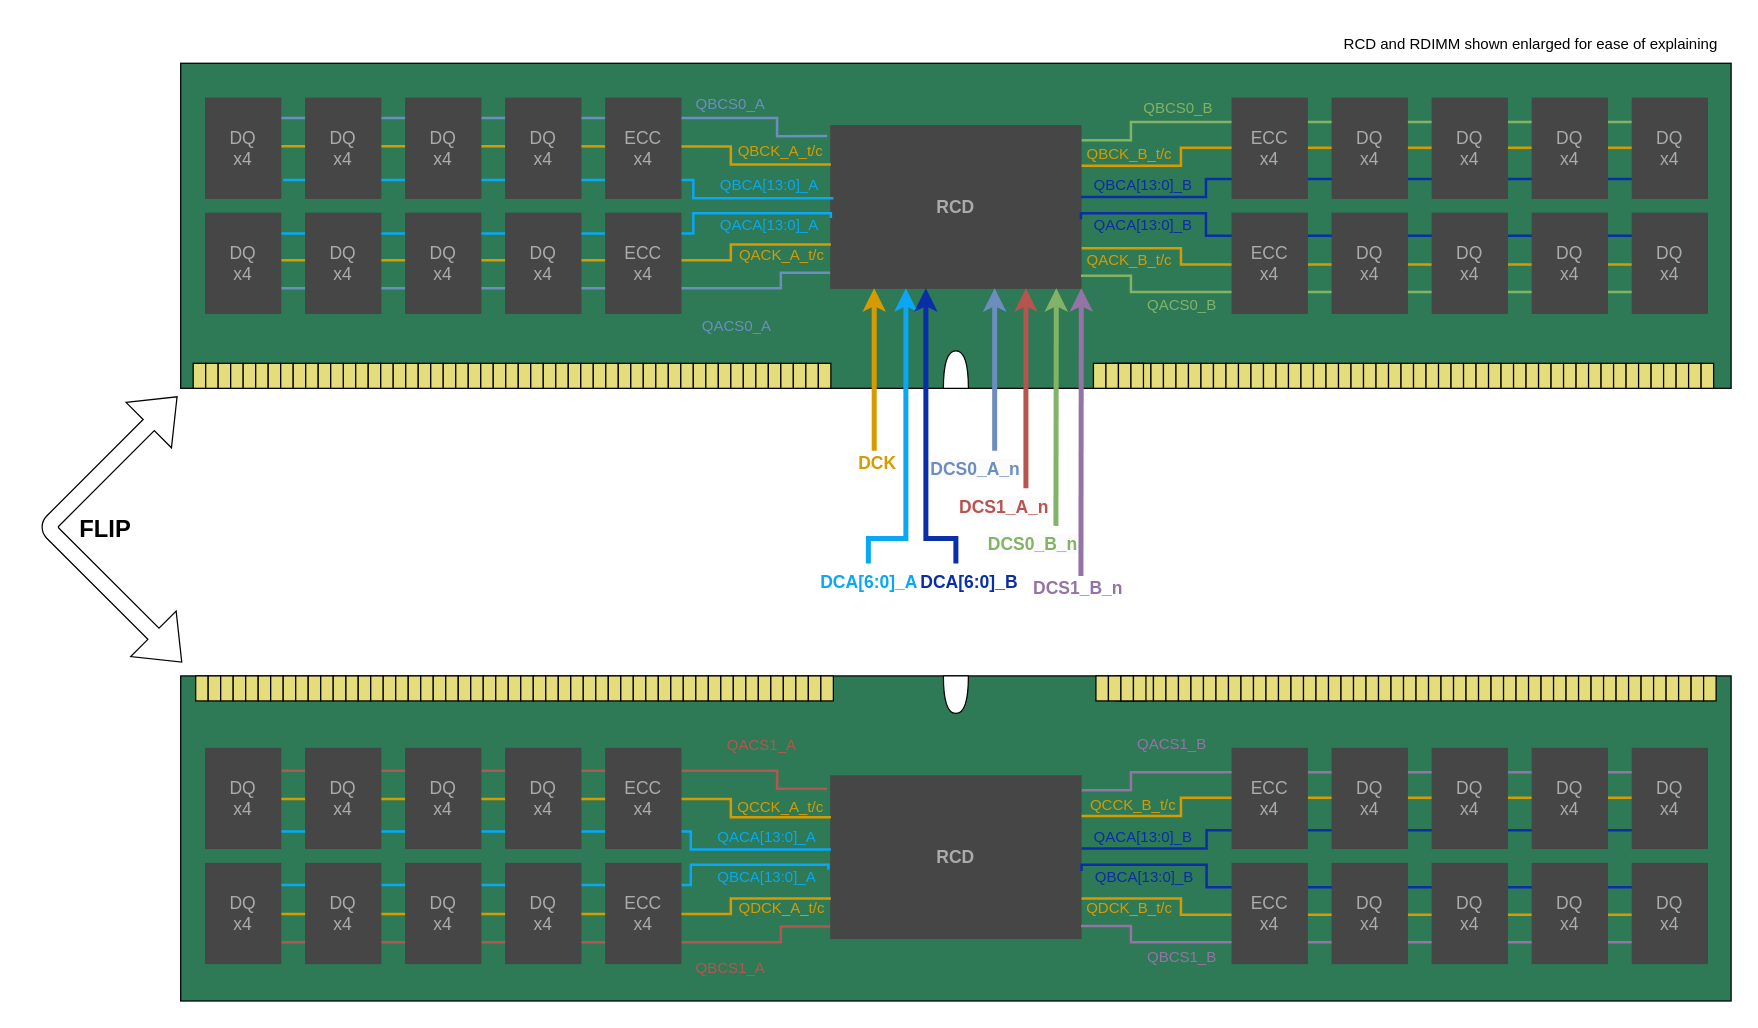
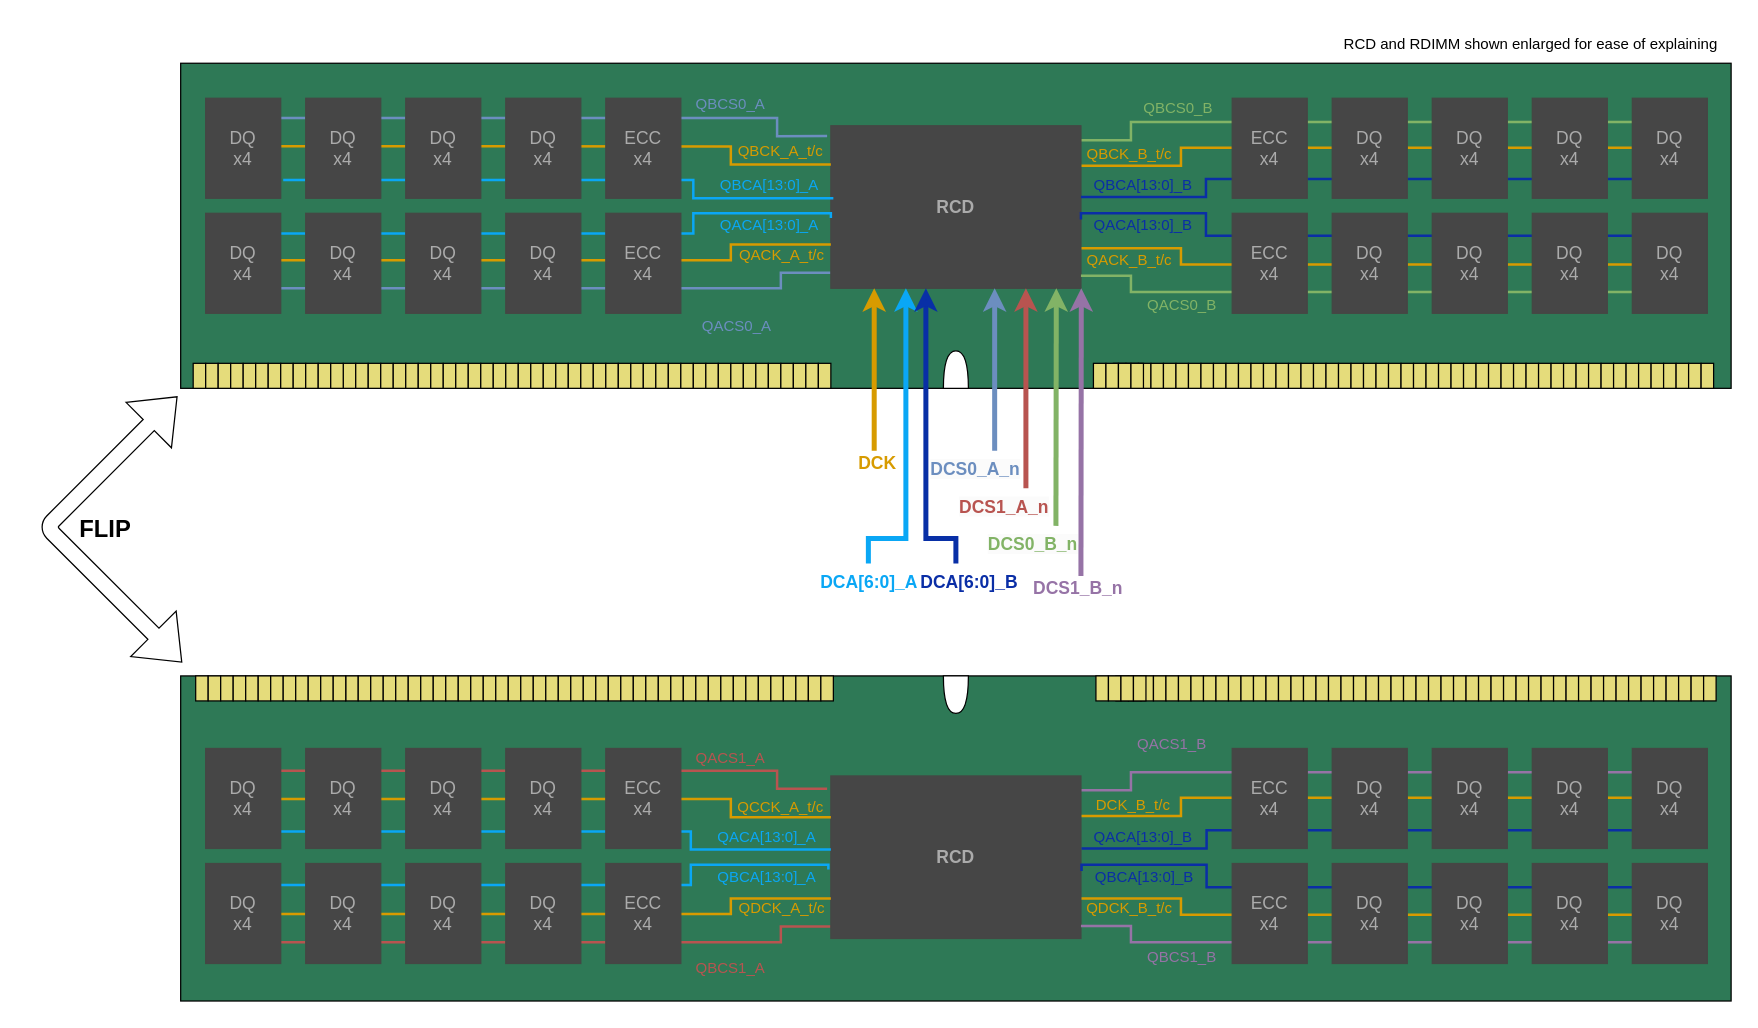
node "QACS1_A": moved (762, 746) -> (731, 758)
node "QCCK_B_t/c": label "QCCK_B_t/c" -> "DCK_B_t/c"
